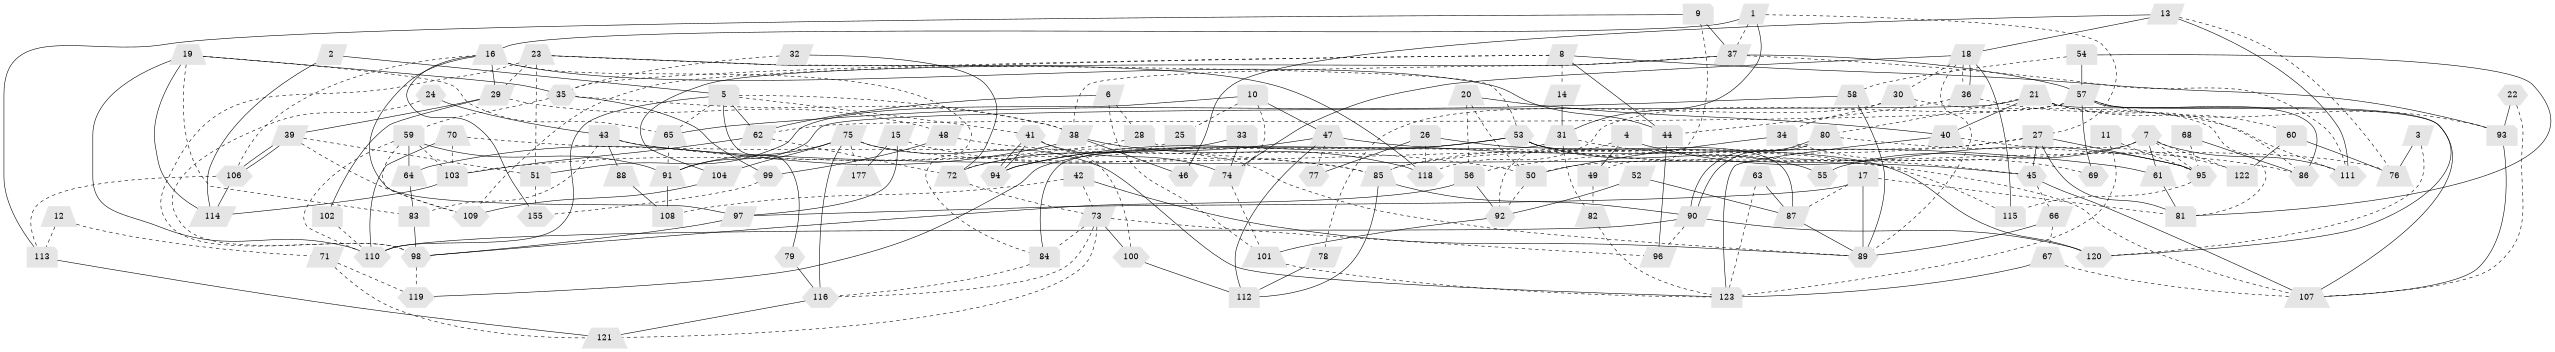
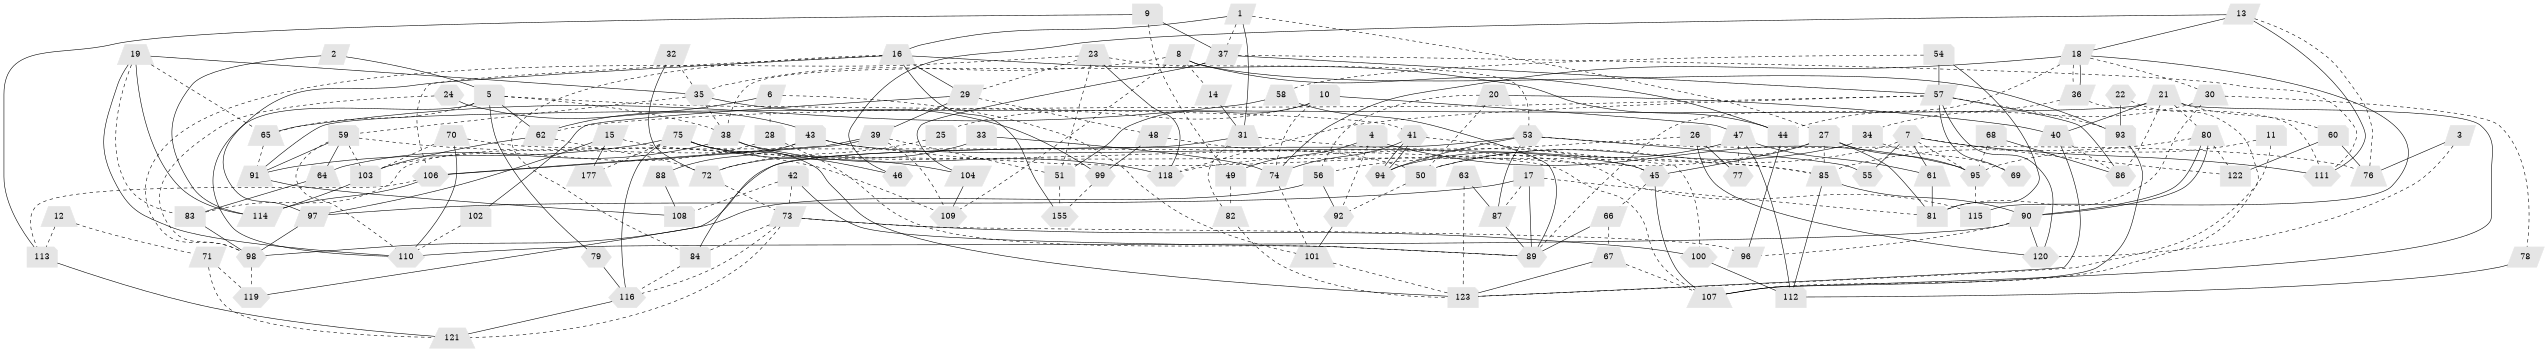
node "52": removed
